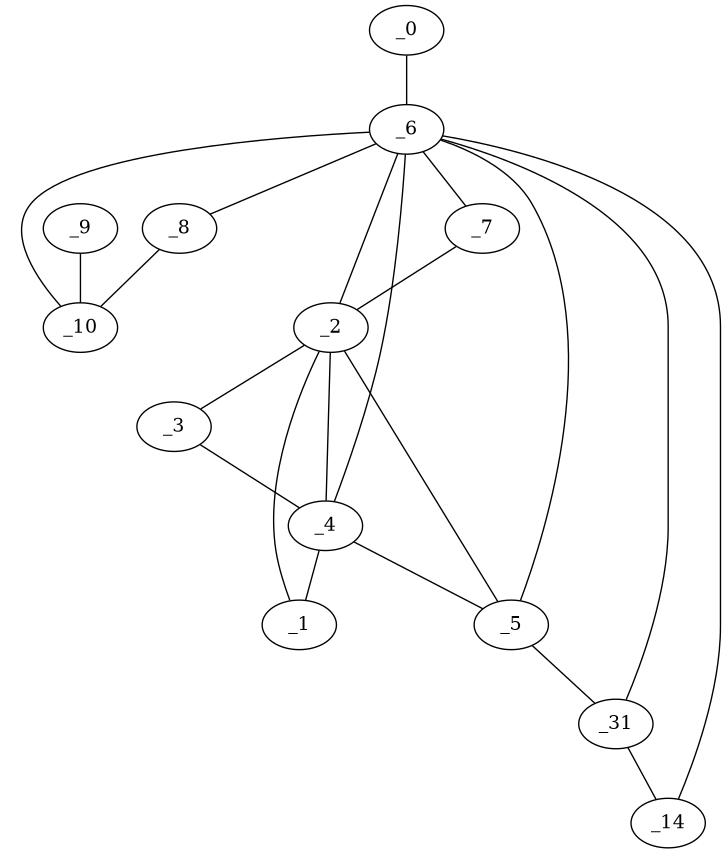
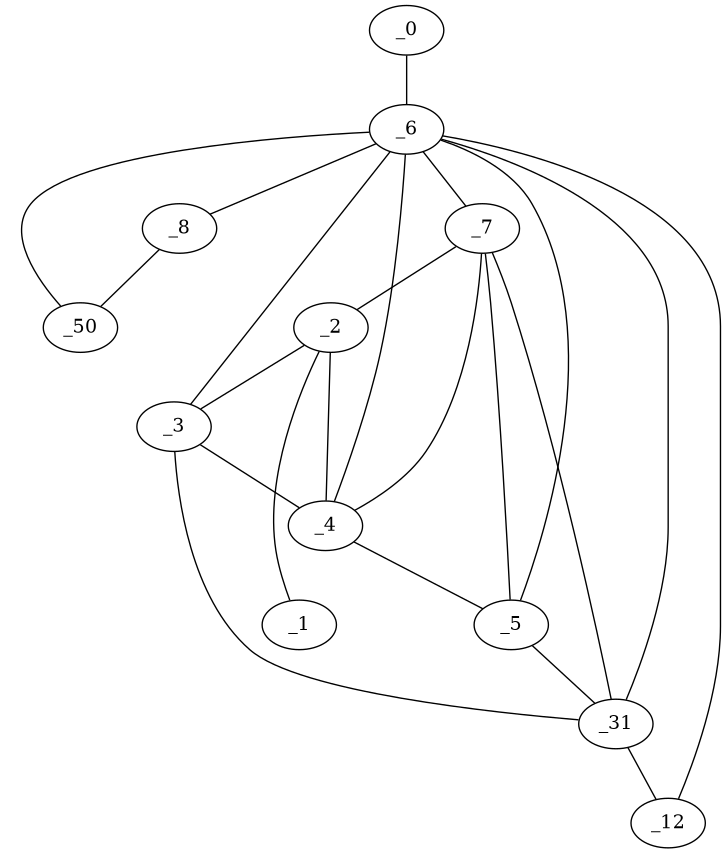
node "_9": removed
edge "_6" -- "_2": now "_6" -- "_3"
node "_10": label "_10" -> "_50"
edge "_2" -- "_5": now "_7" -- "_5"
edge "_7" -- "_31": added
edge "_4" -- "_1": now "_4" -- "_7"
edge "_3" -- "_31": added
node "_14": label "_14" -> "_12"
